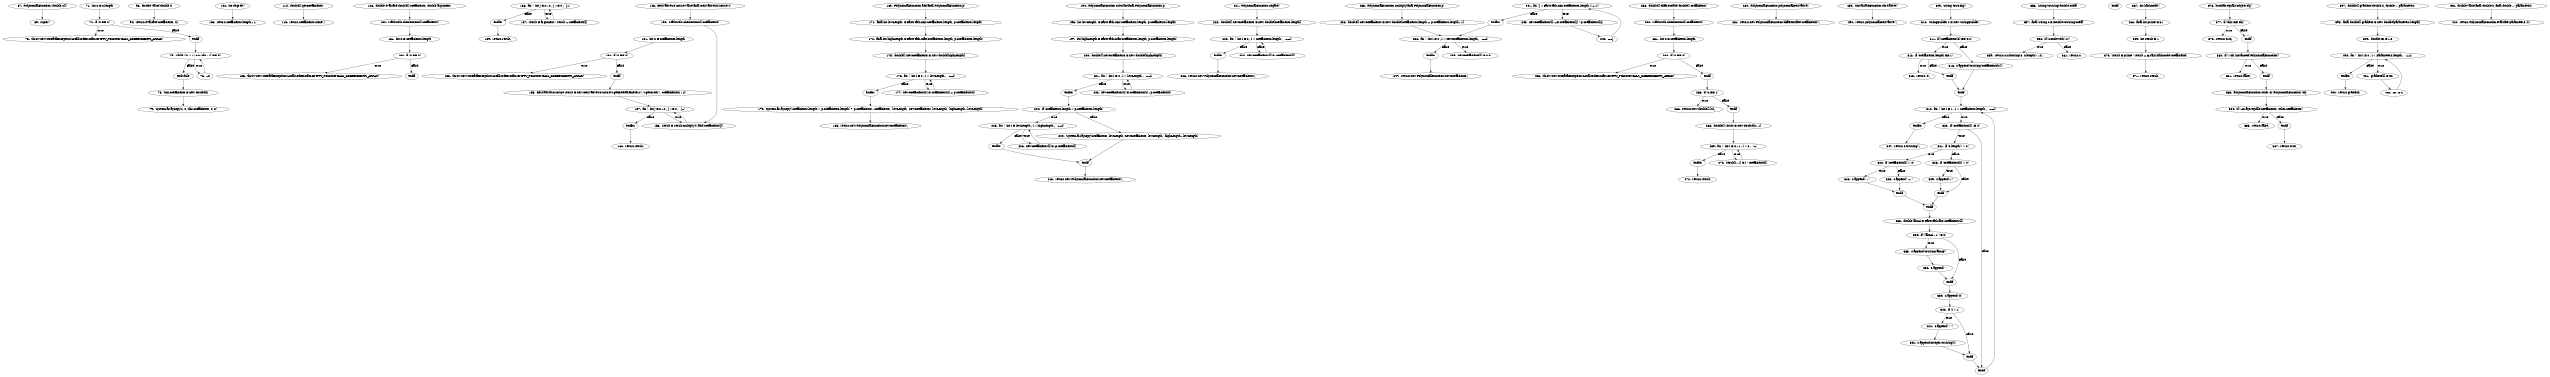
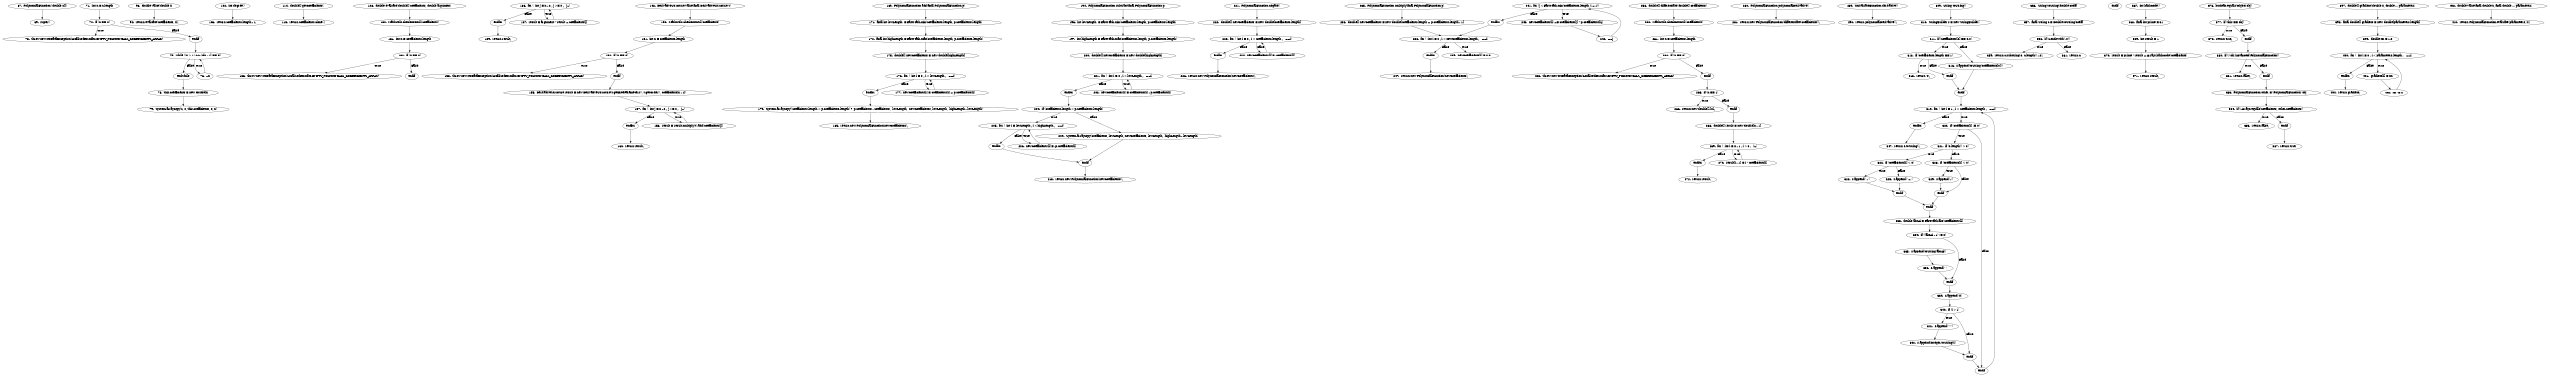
edge "150:  MathUtils.checkNotNull(coefficients)" -> "158:  result = result.multiply(t).add(coefficients[j])": now "150:  MathUtils.checkNotNull(coefficients)" -> "151:  int n = coefficients.length"
edge "334:  if ((absAi - 1) != 0)" -> "335:  s.append(toString(absAi))": removed, label "True"
